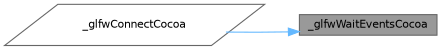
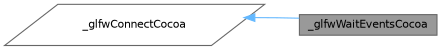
edge "_glfwConnectCocoa" -> "_glfwWaitEventsCocoa": reversed
